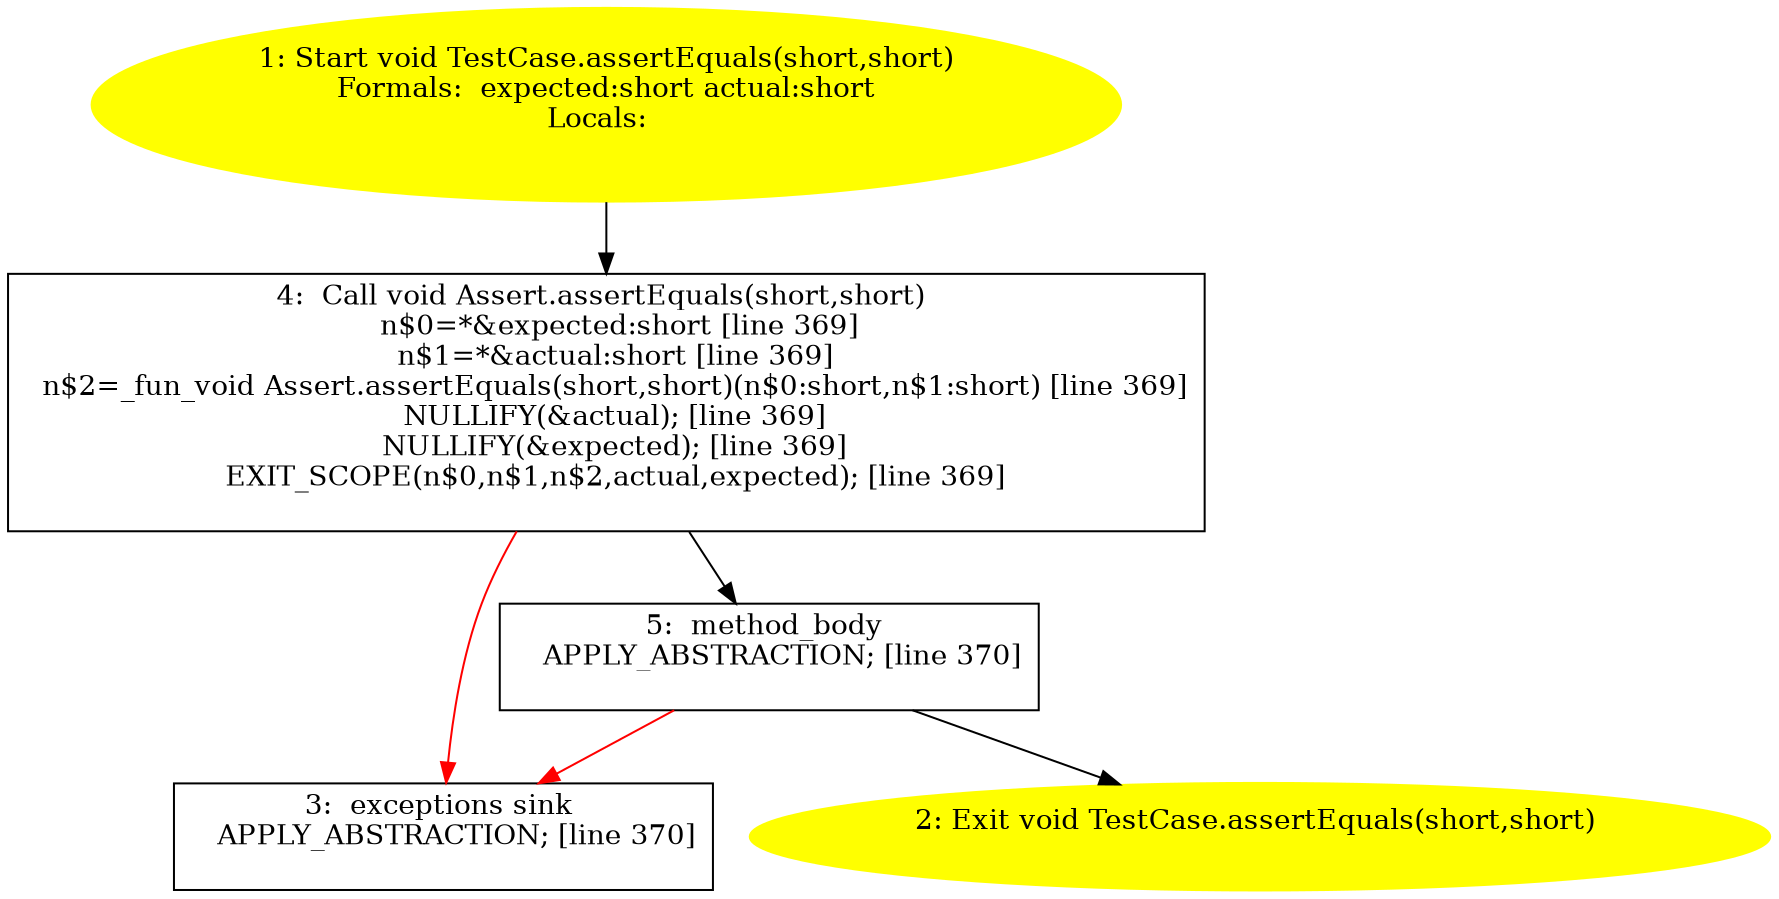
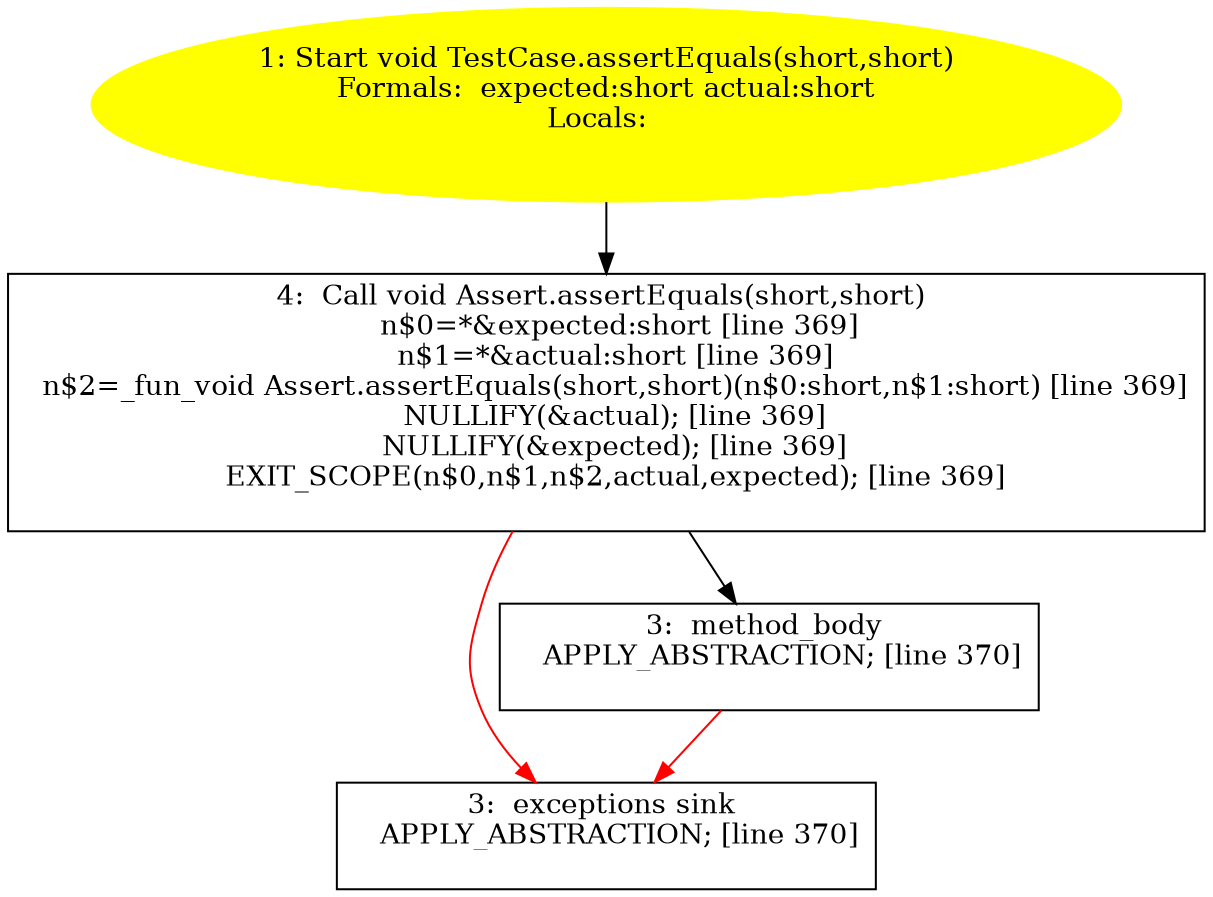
node "5:  method_body APPLY_ABSTRACTION; [line 370]": label "5:  method_body APPLY_ABSTRACTION; [line 370]" -> "3:  method_body APPLY_ABSTRACTION; [line 370]"
node "2: Exit void TestCase.assertEquals(short,short)": removed
